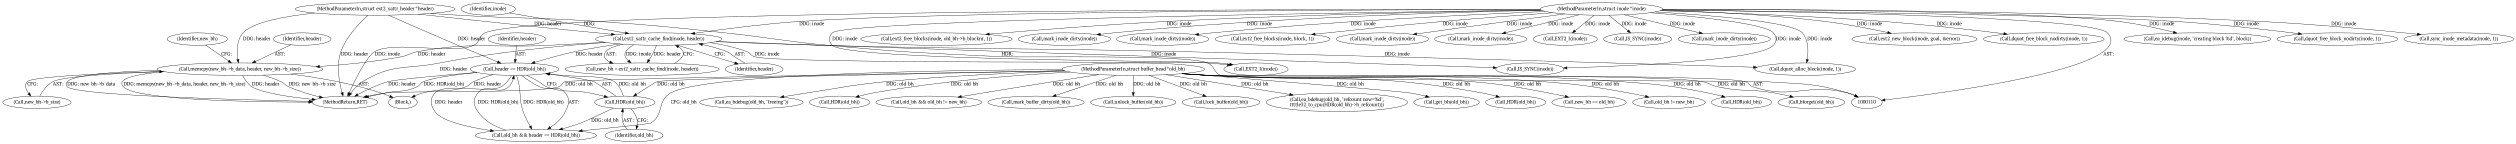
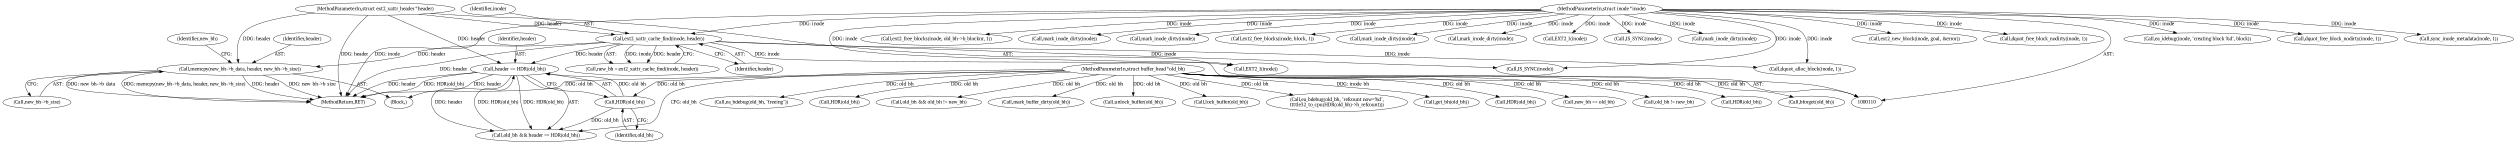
edge "(Identifier,inode)" -> "(Call,ext2_xattr_cache_find(inode, header))": label "DDG: " -> "AST: "
edge "(MethodParameterIn,struct ext2_xattr_header *header)" -> "1000110": label "HDR: " -> "AST: "
edge "(MethodParameterIn,struct buffer_head *old_bh)" -> "(Call,get_bh(old_bh))": label "DDG: old_bh" -> "DDG: inode_bh"
